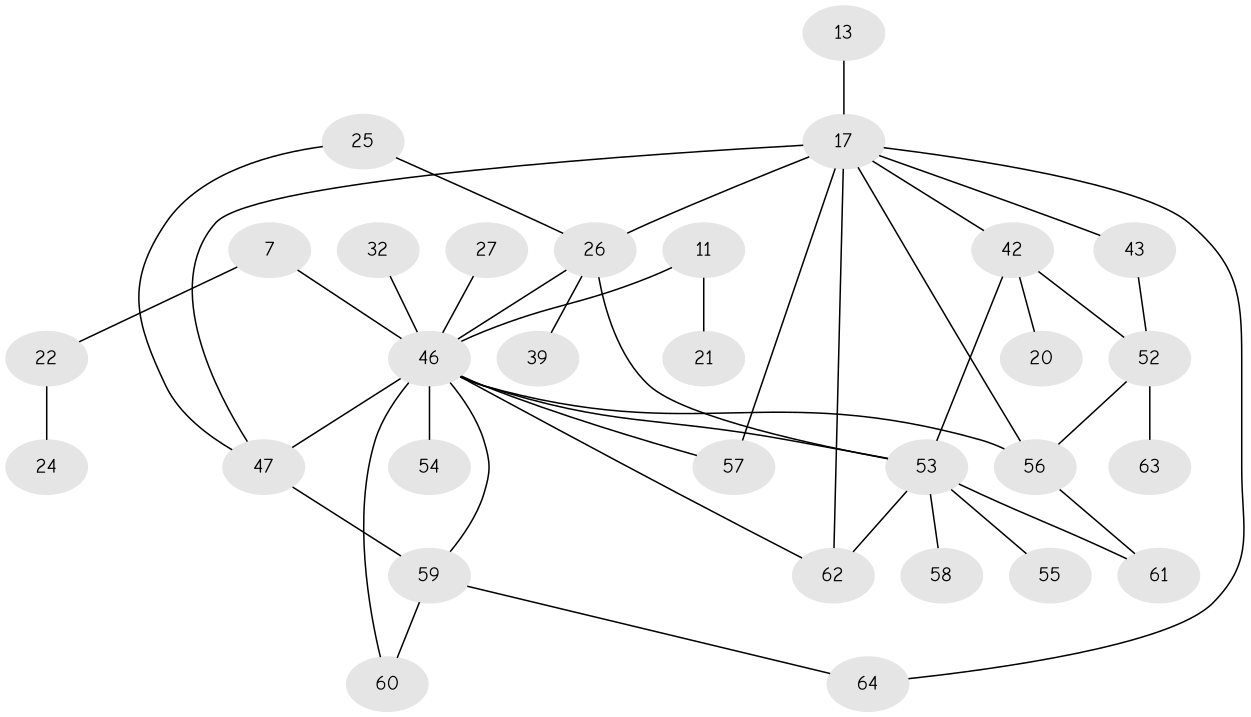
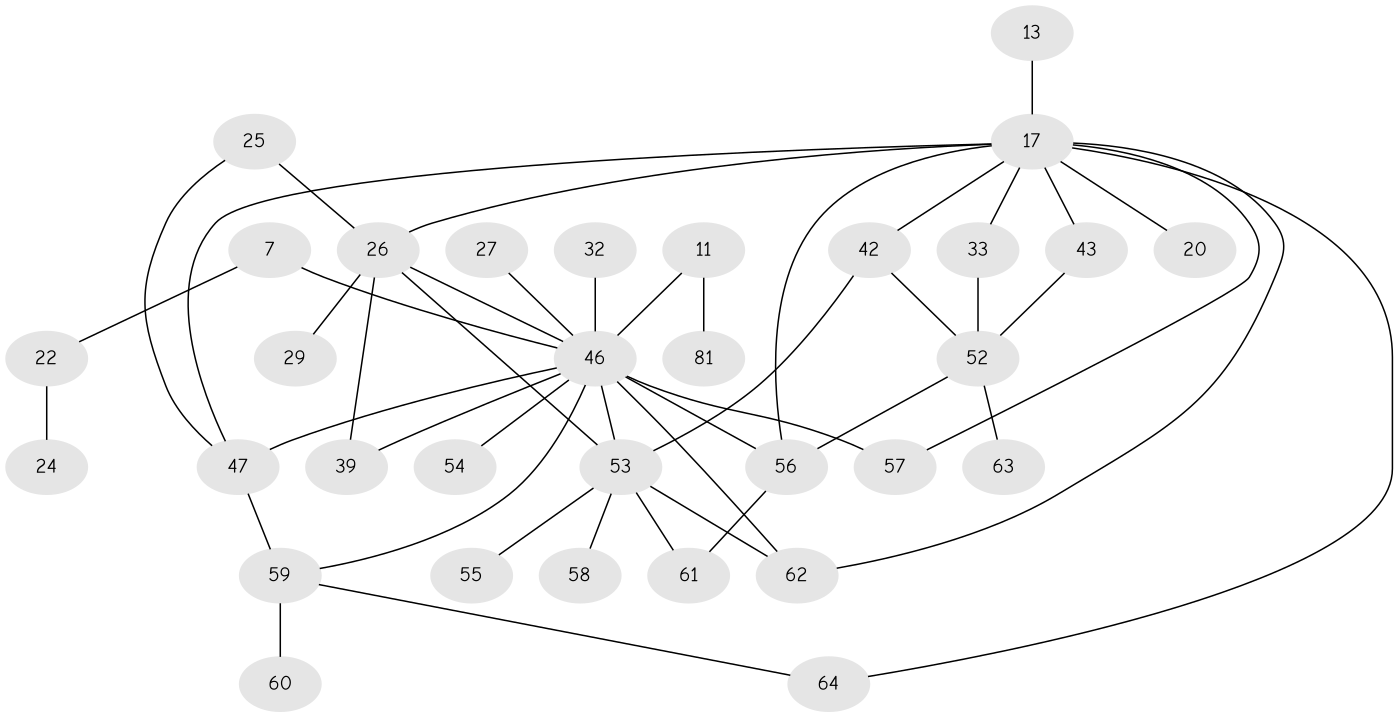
node "33": added
edge "42" -- "20": now "17" -- "20"
node "29": added
node "21": label "21" -> "81"
edge "46" -- "60": now "46" -- "39"
